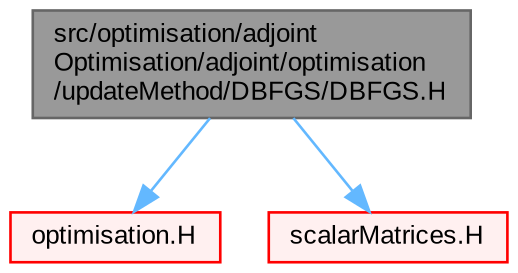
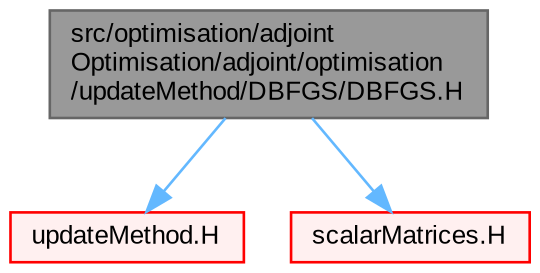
node "optimisation.H": label "optimisation.H" -> "updateMethod.H"
